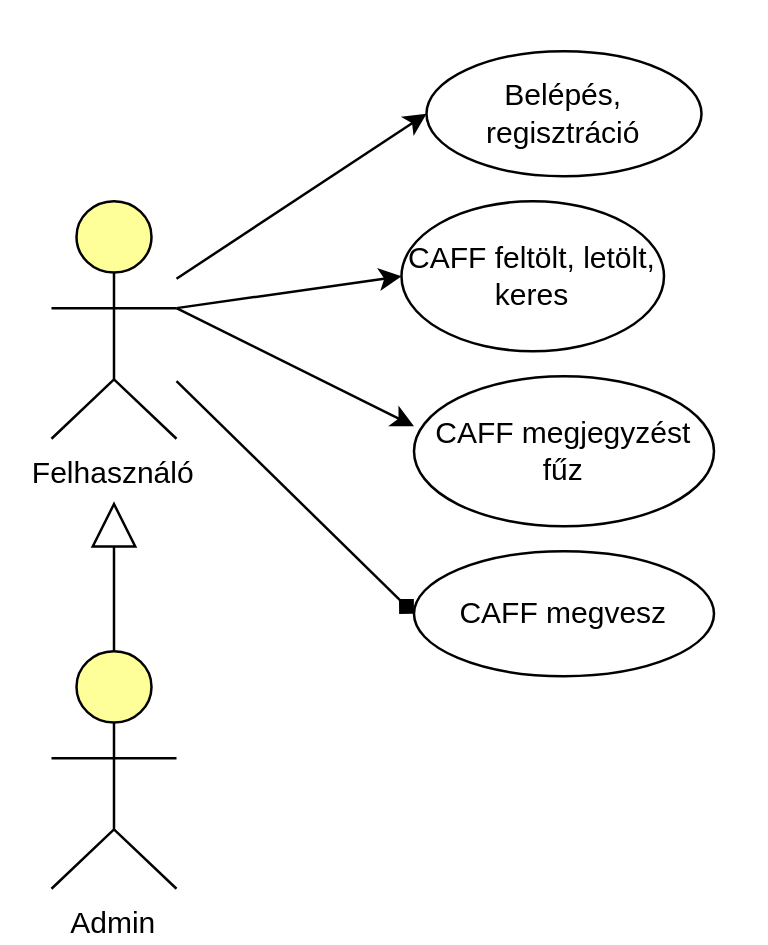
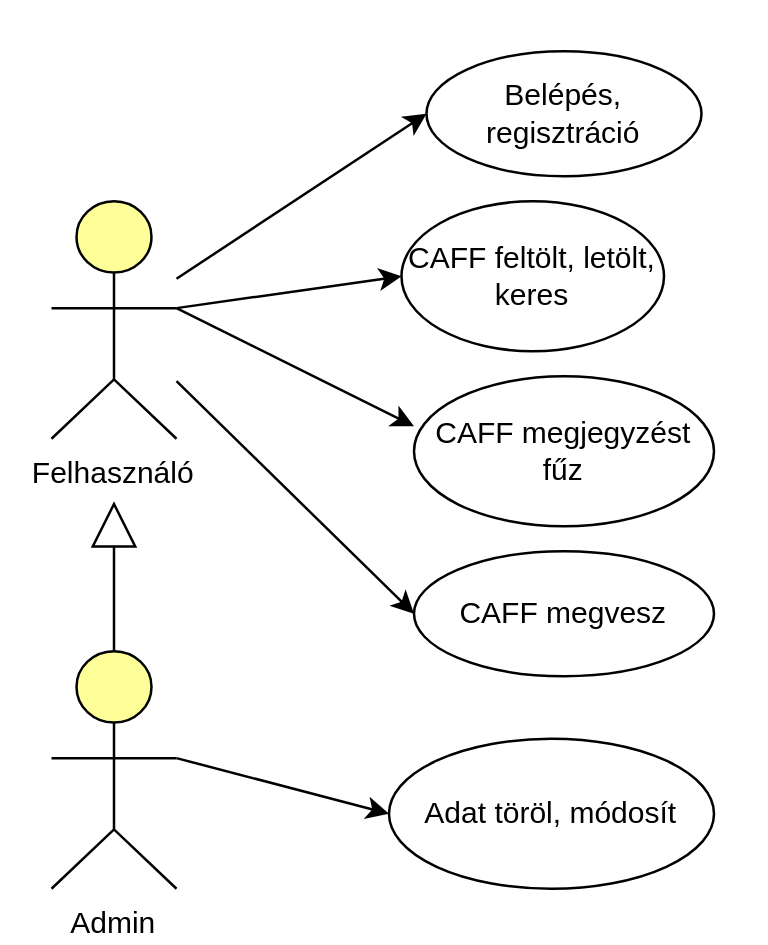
edge "Felhasználó" -> "CAFF megvesz": arrowhead diamond -> classic
edge "Admin" -> "Adat töröl, módosít": added
node "Adat töröl, módosít": added
